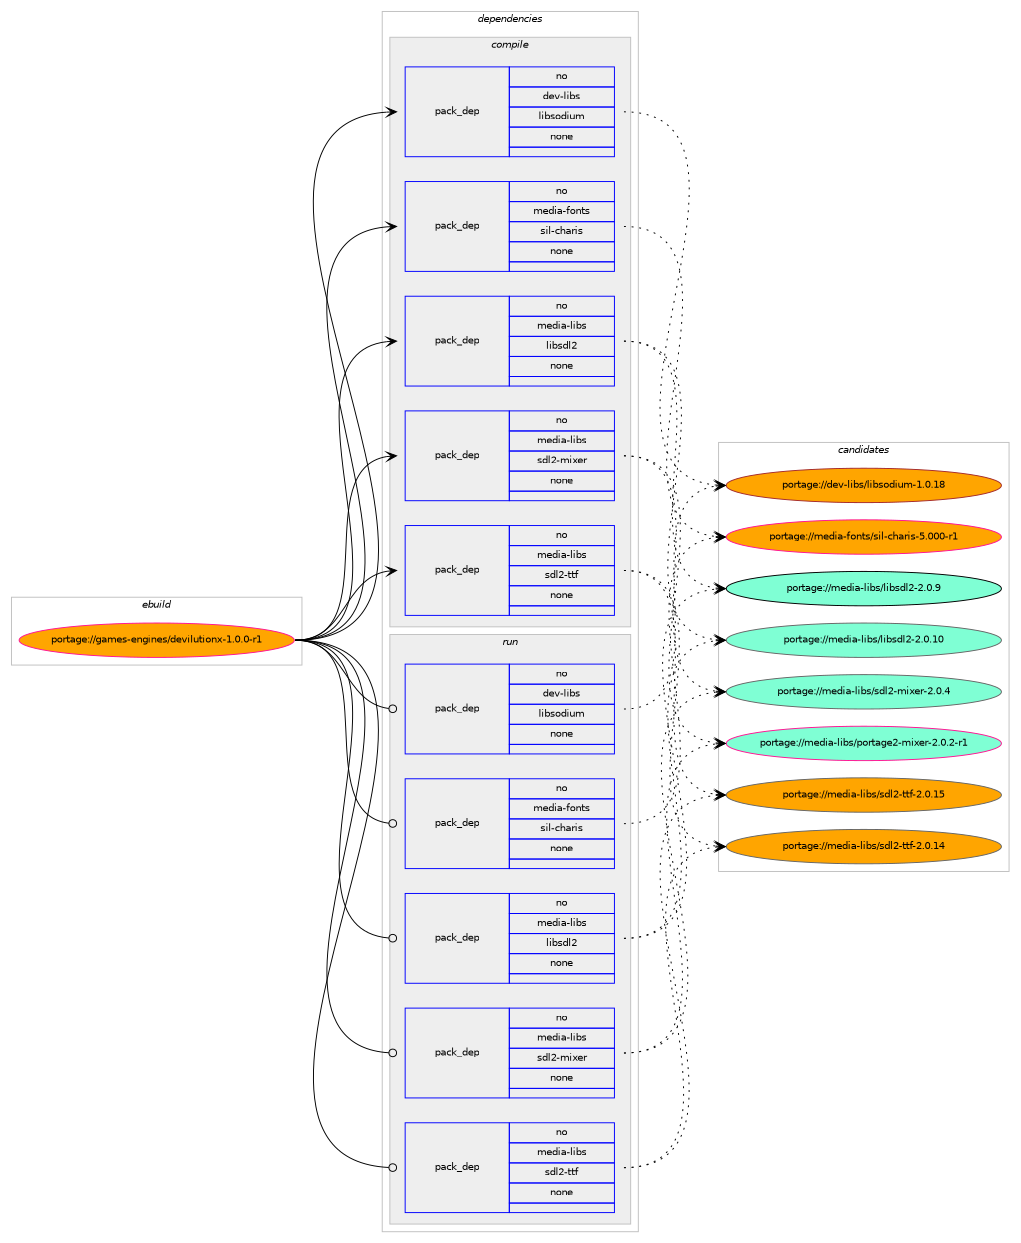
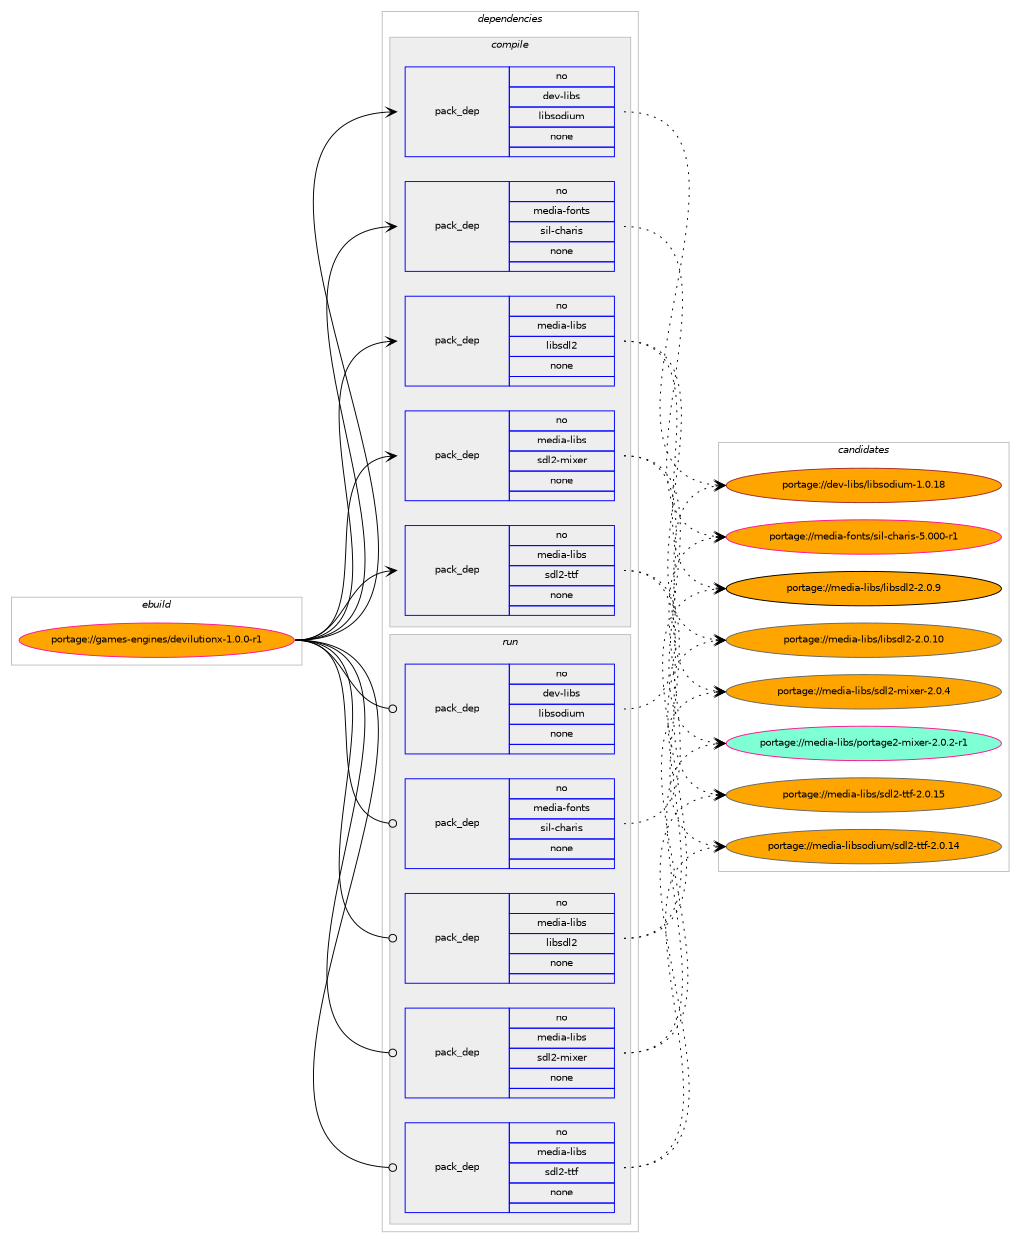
node "portage://media-libs/libsdl2-2.0.9": fillcolor aquamarine -> orange
node "portage://media-libs/libsdl2-2.0.10": fillcolor aquamarine -> orange
node "portage://media-libs/sdl2-mixer-2.0.4": fillcolor aquamarine -> orange
node "portage://media-libs/sdl2-ttf-2.0.14": label "portage://media-libs/sdl2-ttf-2.0.14" -> "portage://media-libsodium/sdl2-ttf-2.0.14"
